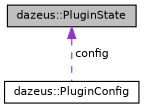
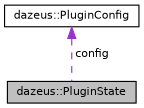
edge "dazeus::PluginConfig" -> "dazeus::PluginState": reversed
